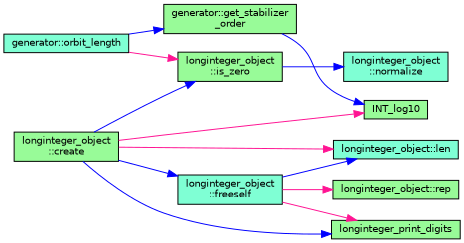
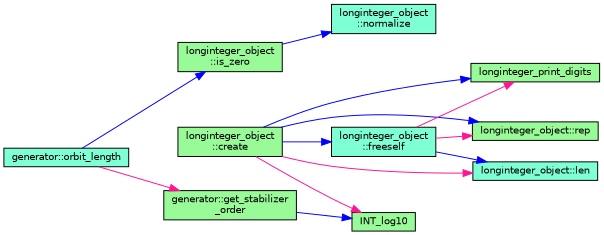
edge "generator::orbit_length" -> "generator::get_stabilizer _order": color blue -> deeppink
edge "generator::orbit_length" -> "longinteger_object ::is_zero": color deeppink -> blue
edge "longinteger_object ::create" -> "longinteger_object ::is_zero": now "longinteger_object ::create" -> "longinteger_object::rep"
